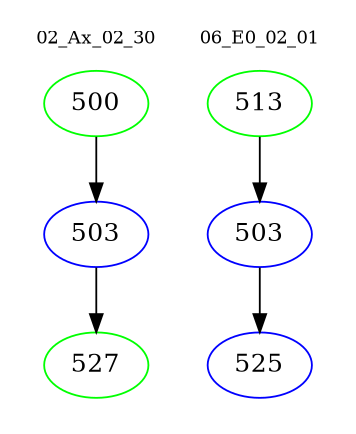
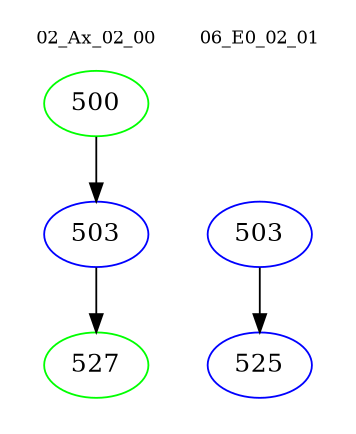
cluster "02_Ax_02_30": label "02_Ax_02_30" -> "02_Ax_02_00"
node "513": removed
